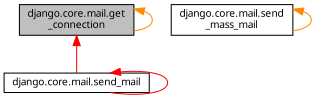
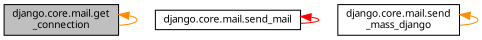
node "django.core.mail.send _mass_mail": label "django.core.mail.send _mass_mail" -> "django.core.mail.send _mass_django"
edge "django.core.mail.send_mail" -> "django.core.mail.get _connection": removed
